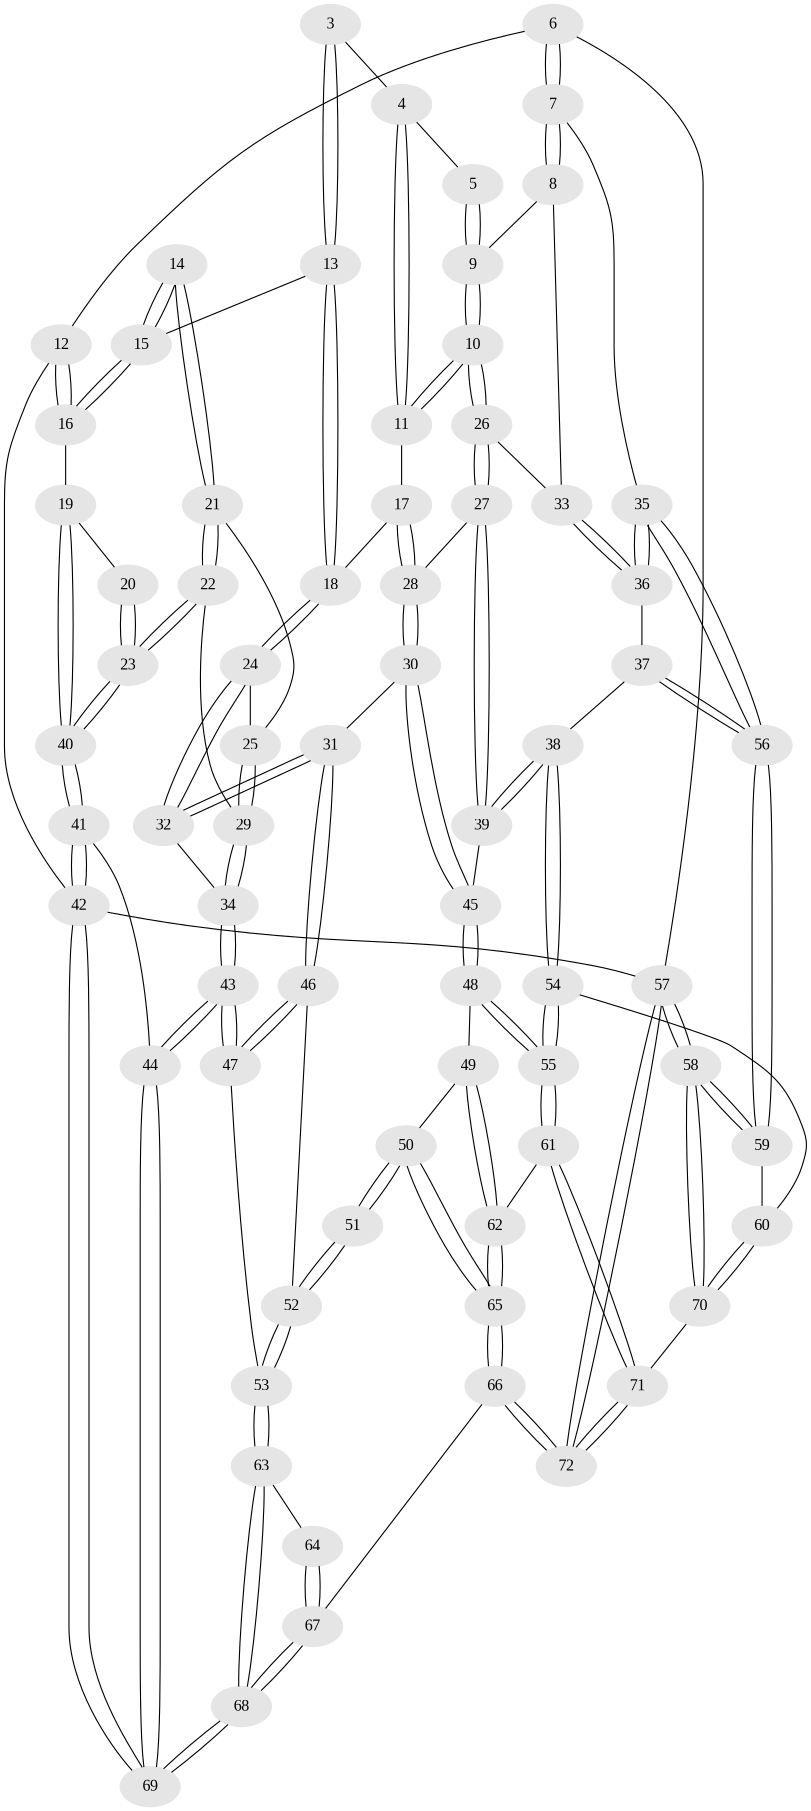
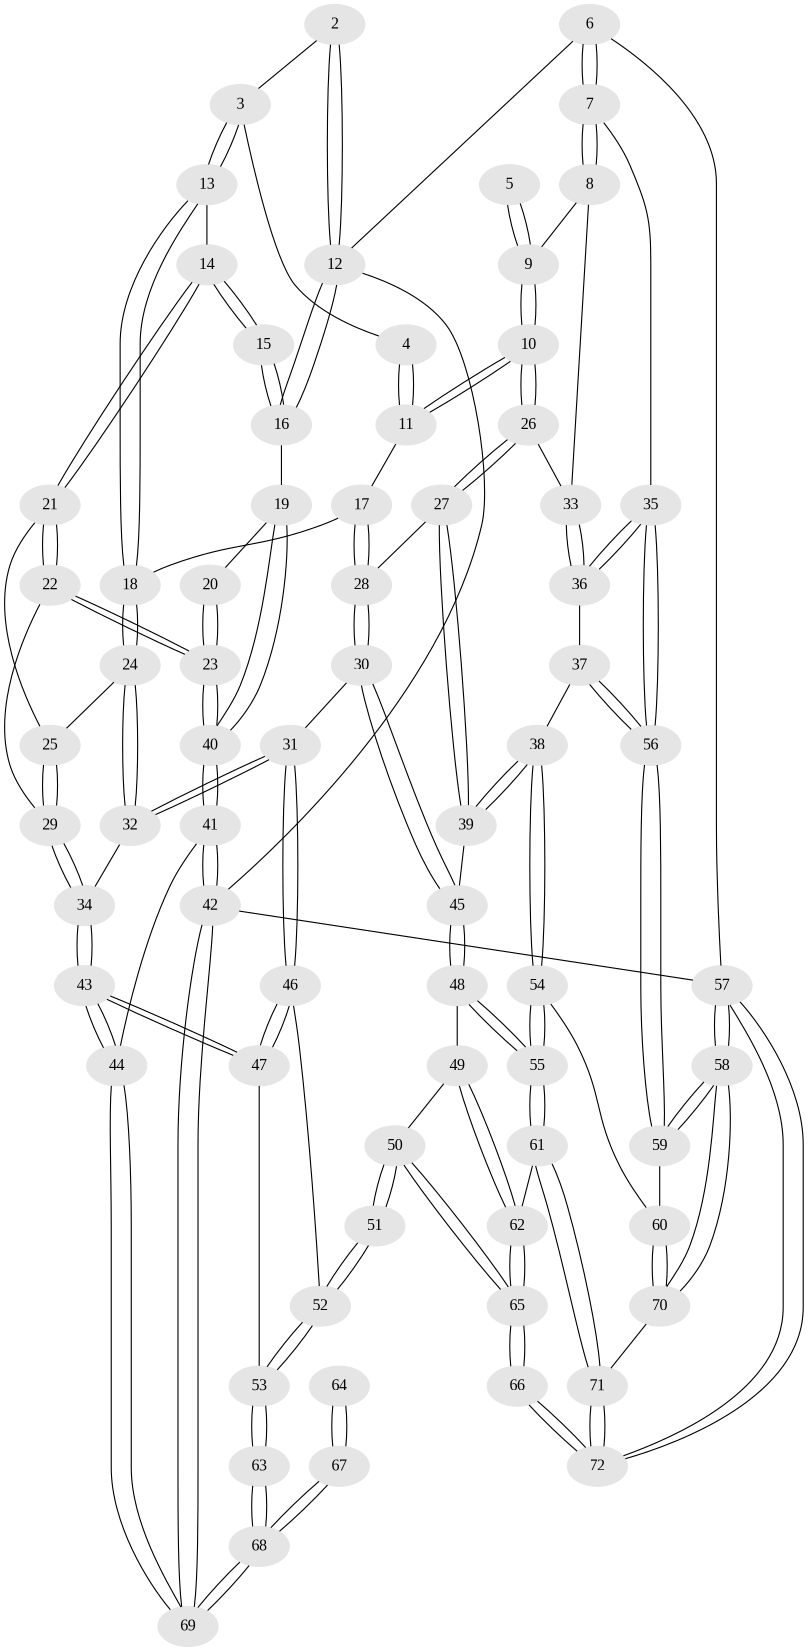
node "2": added
edge "4" -- "5": removed
edge "13" -- "15": now "13" -- "14"
edge "63" -- "64": removed
edge "66" -- "67": removed
